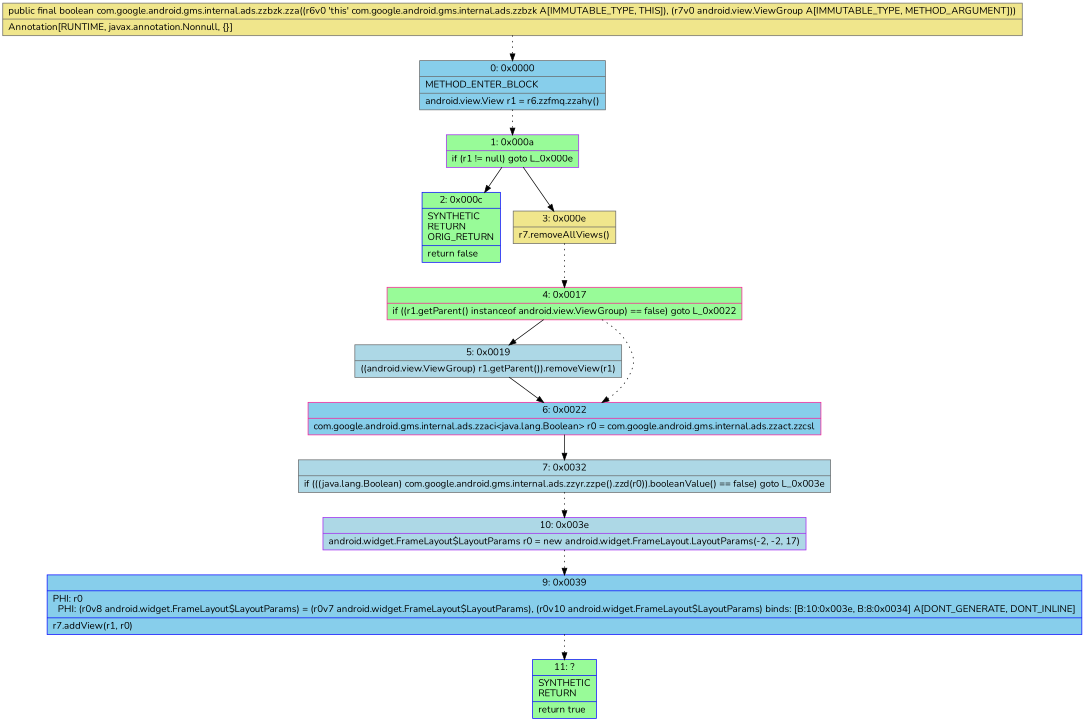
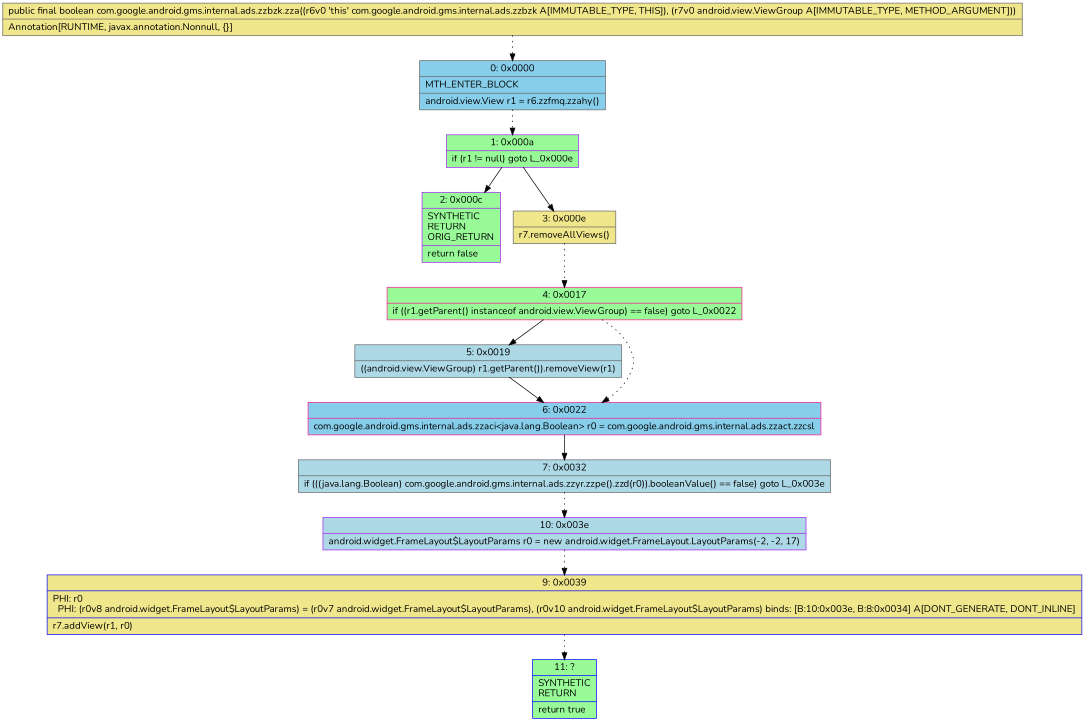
node "0: 0x0000": text "METHOD_ENTER_BLOCK" -> "MTH_ENTER_BLOCK"
node "2: 0x000c": color blue -> purple
node "9: 0x0039": fillcolor skyblue -> khaki
